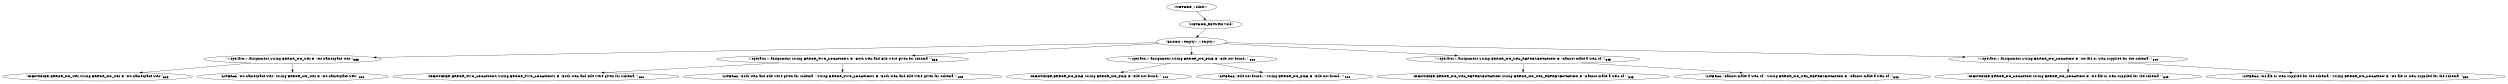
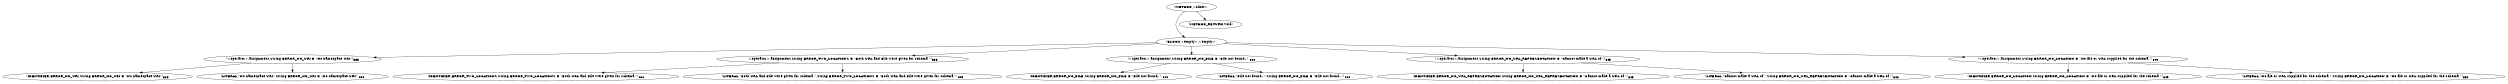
edge "(METHOD_RETURN,void)" -> "(BLOCK,<empty>,<empty>)": now "(METHOD,<clinit>)" -> "(BLOCK,<empty>,<empty>)"
